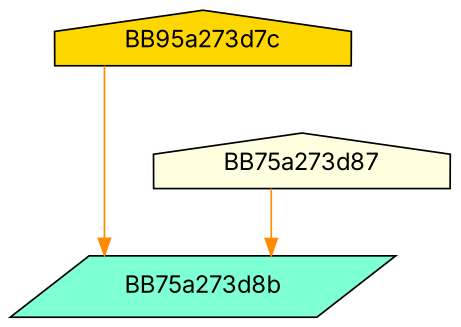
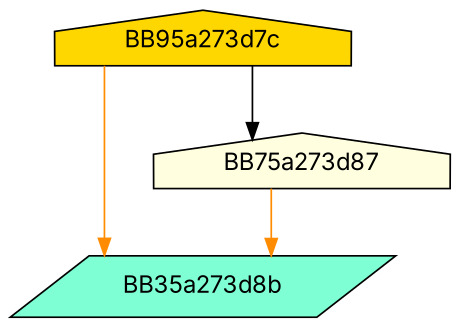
edge "BB95a273d7c" -> "BB75a273d87": added
node "BB75a273d8b": label "BB75a273d8b" -> "BB35a273d8b"
